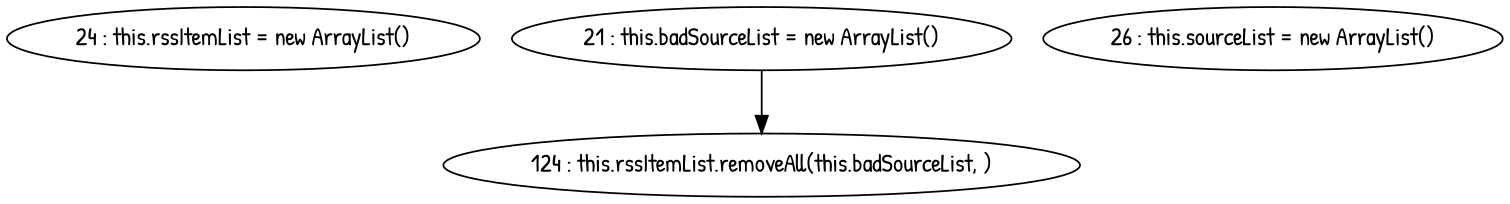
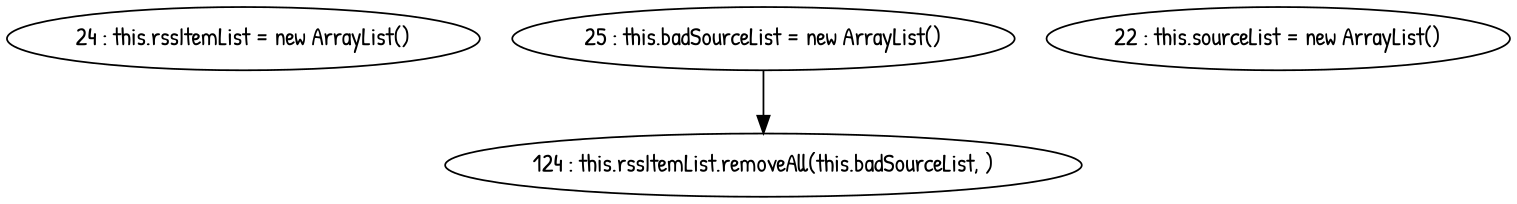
node "21 : this.badSourceList = new ArrayList()": label "21 : this.badSourceList = new ArrayList()" -> "25 : this.badSourceList = new ArrayList()"
node "26 : this.sourceList = new ArrayList()": label "26 : this.sourceList = new ArrayList()" -> "22 : this.sourceList = new ArrayList()"
